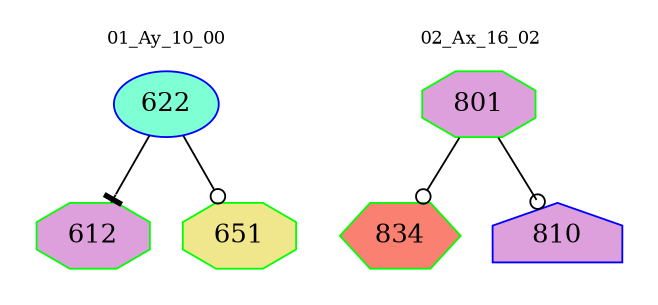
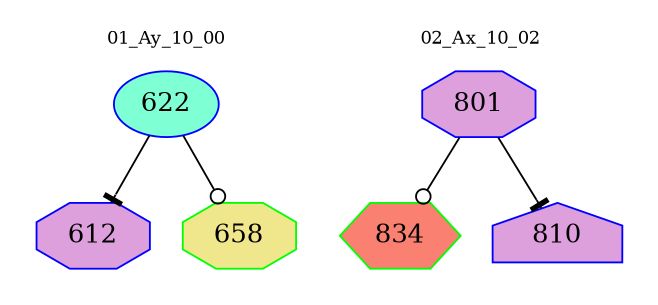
cluster "02_Ax_16_02": label "02_Ax_16_02" -> "02_Ax_10_02"
node "801": color green -> blue
edge "801" -> "810": arrowhead odot -> tee
node "612": color green -> blue
node "651": label "651" -> "658"
